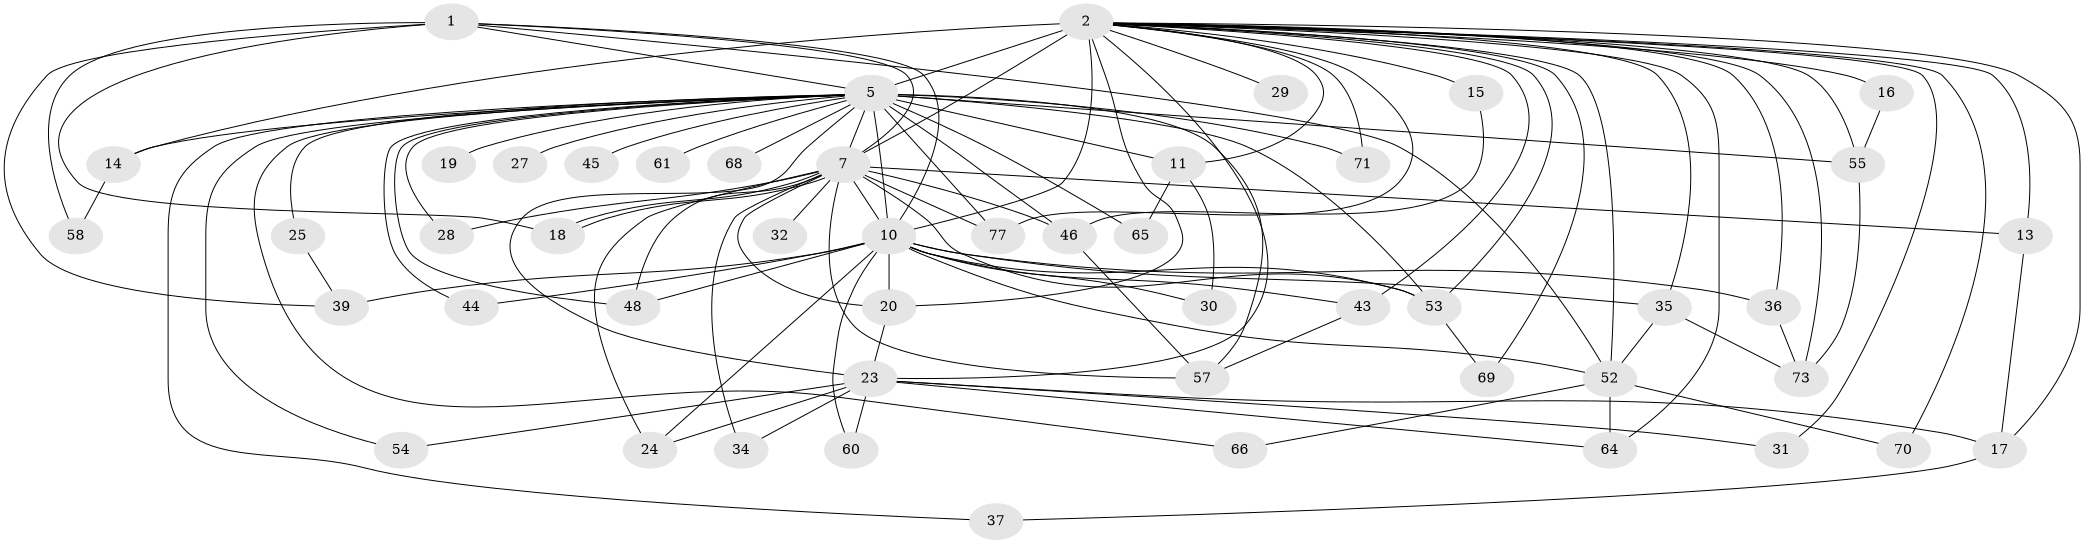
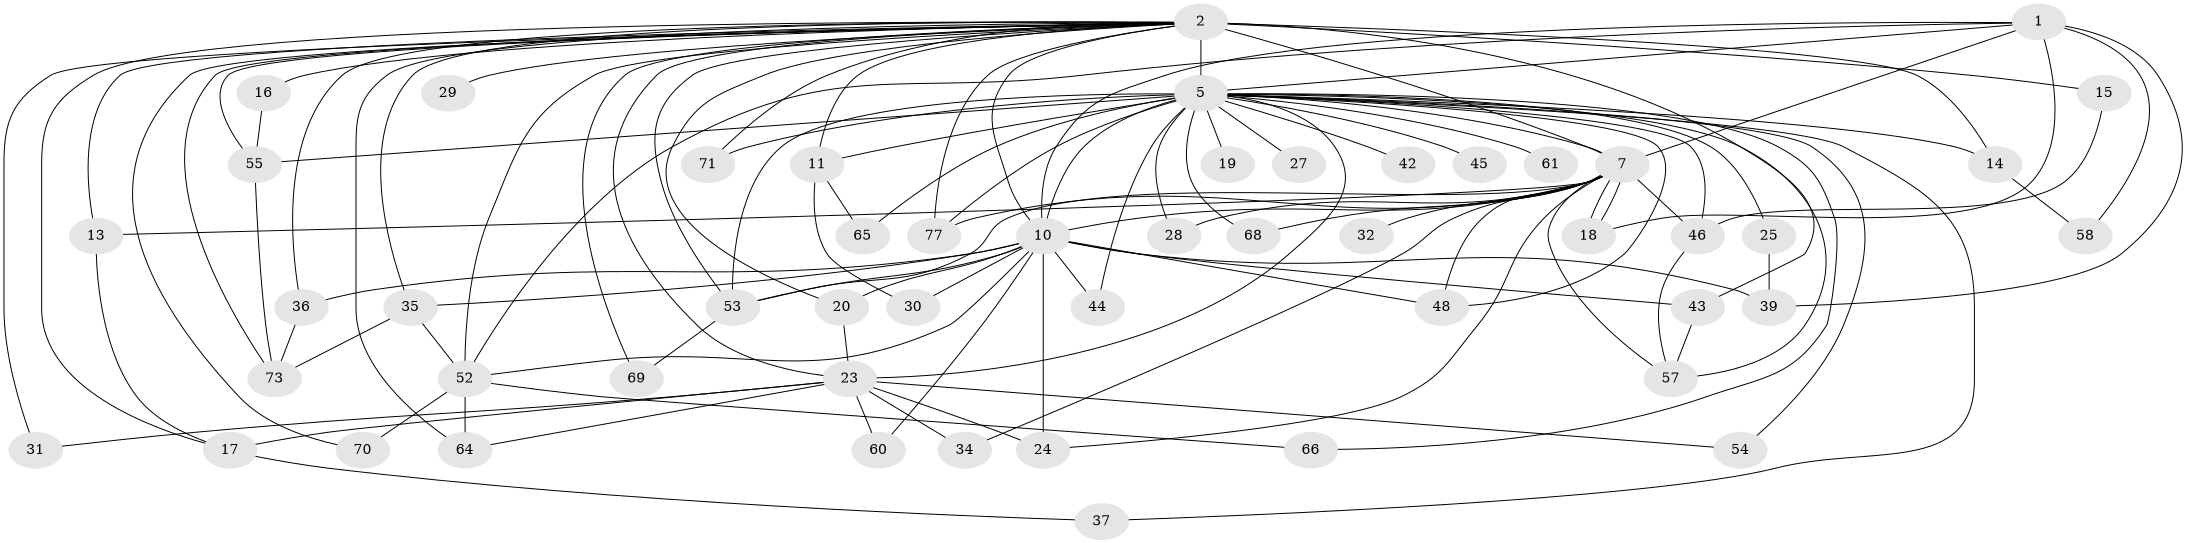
node "42": added
edge "7" -- "20": now "7" -- "68"
